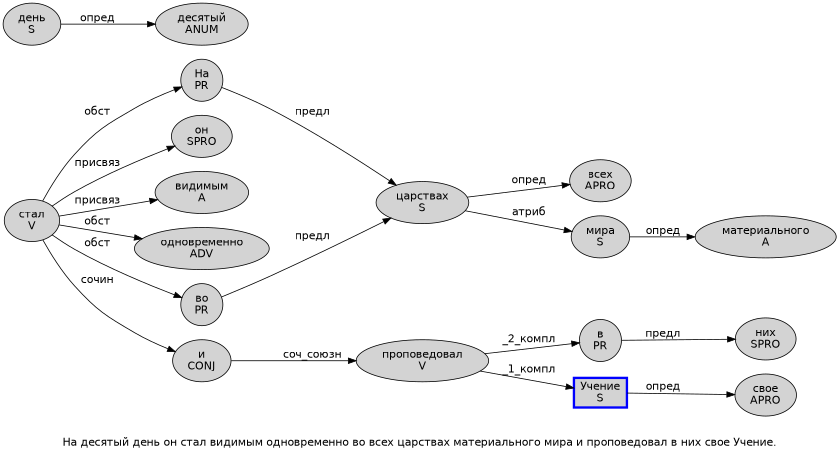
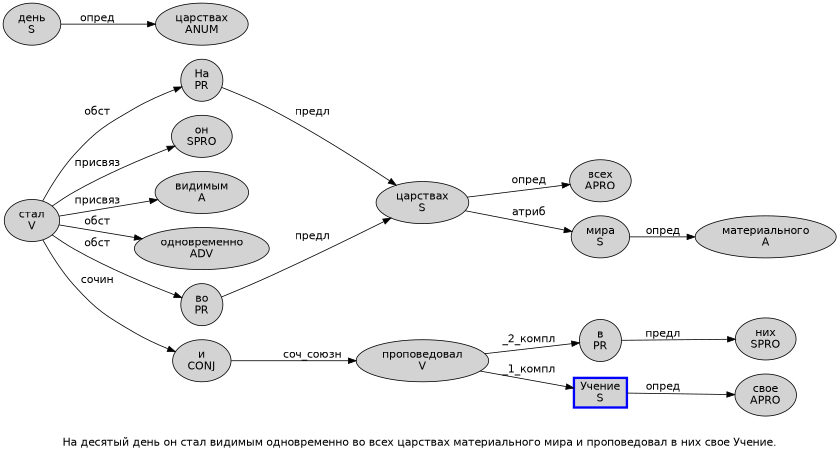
node "десятый ANUM": label "десятый ANUM" -> "царствах ANUM"
